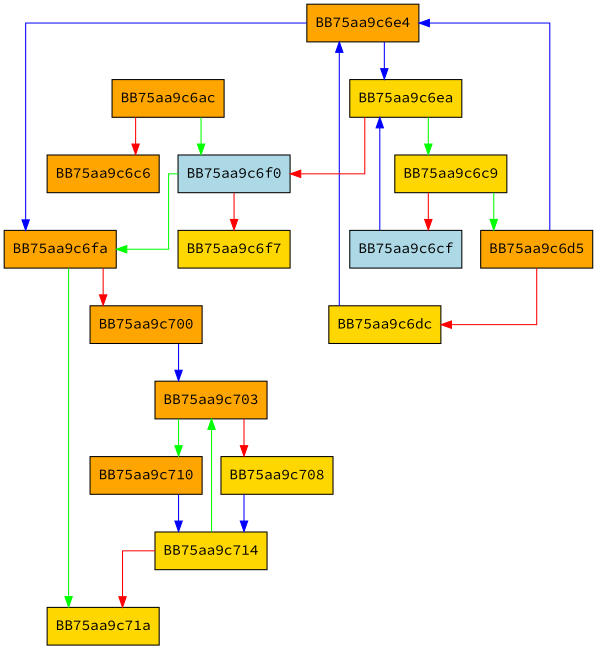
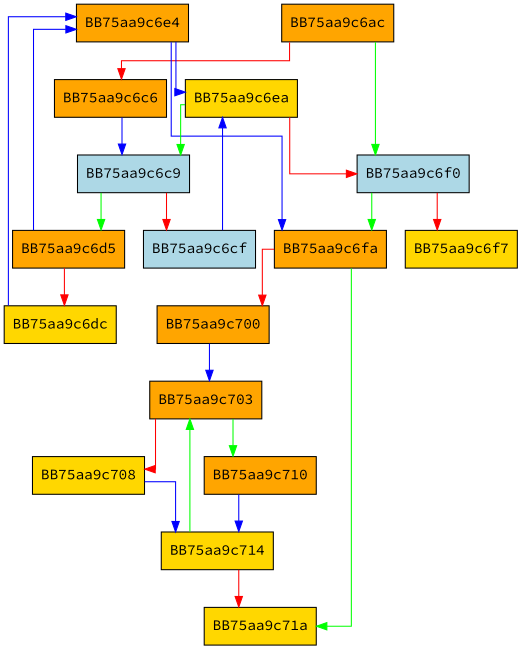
edge "BB75aa9c6c6" -> "BB75aa9c6c9": added
node "BB75aa9c6c9": fillcolor gold -> lightblue
